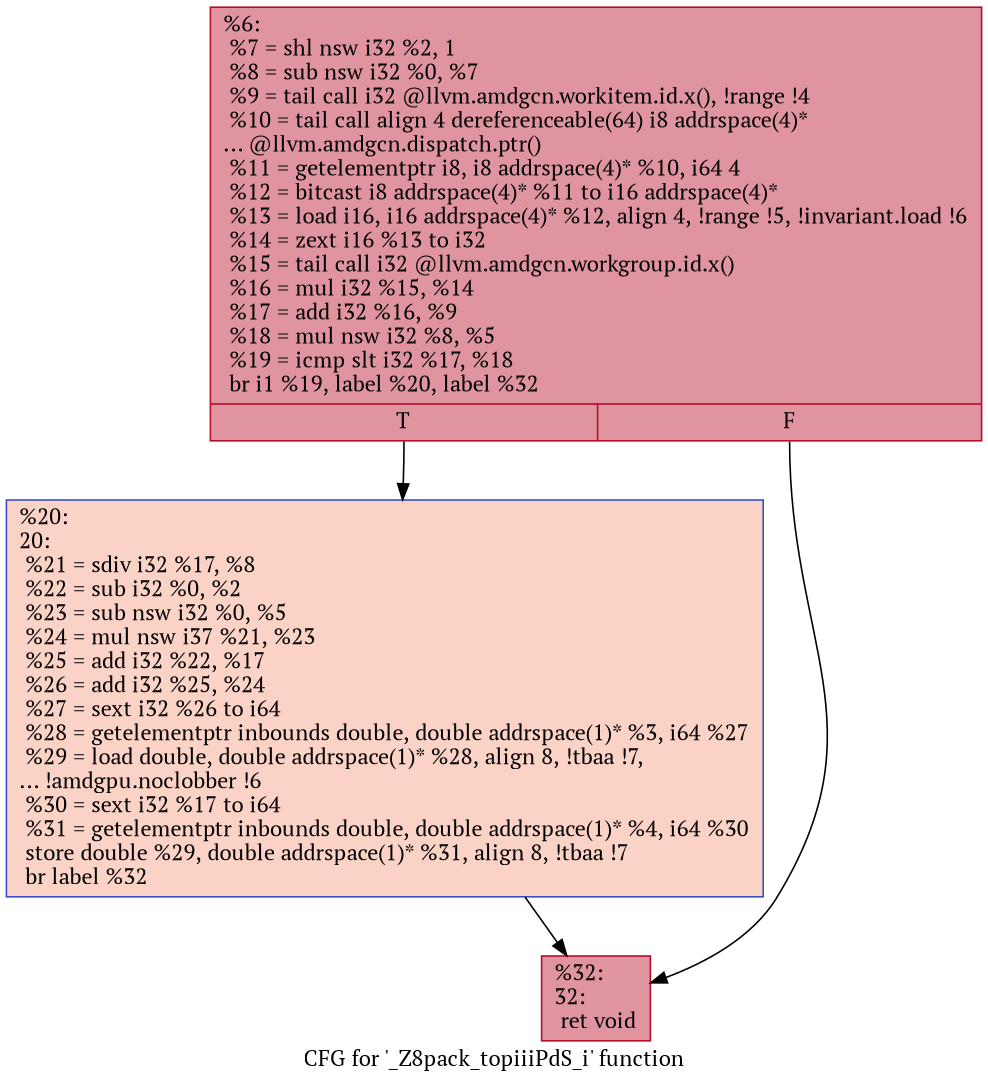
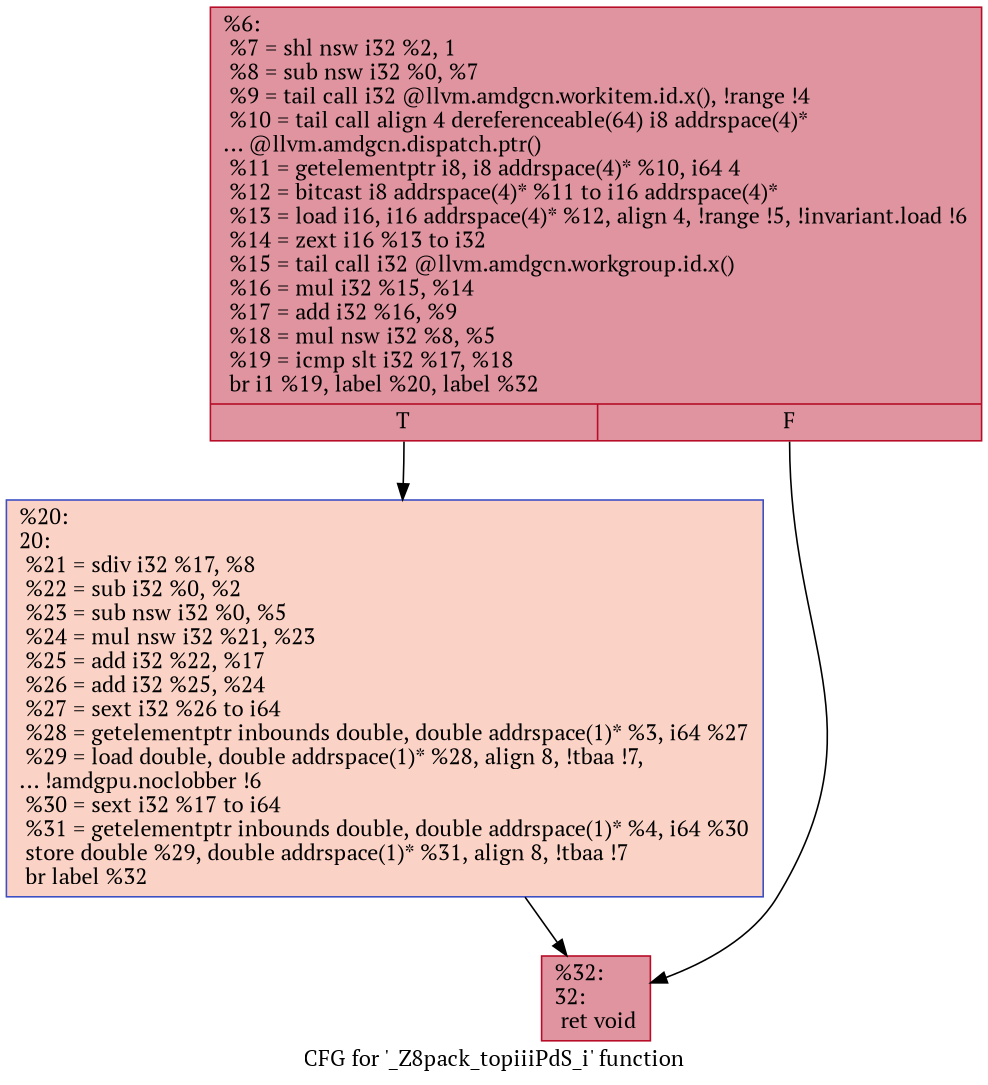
node "%20:": text "%24 = mul nsw i37 %21, %23" -> "%24 = mul nsw i32 %21, %23"
